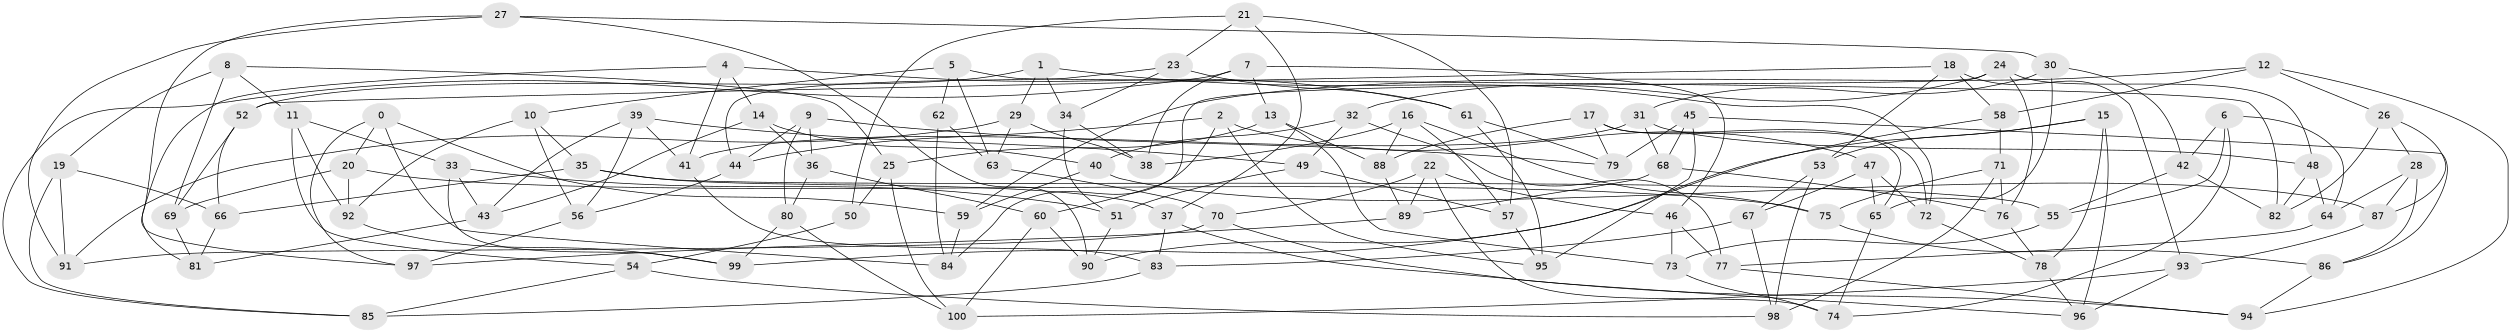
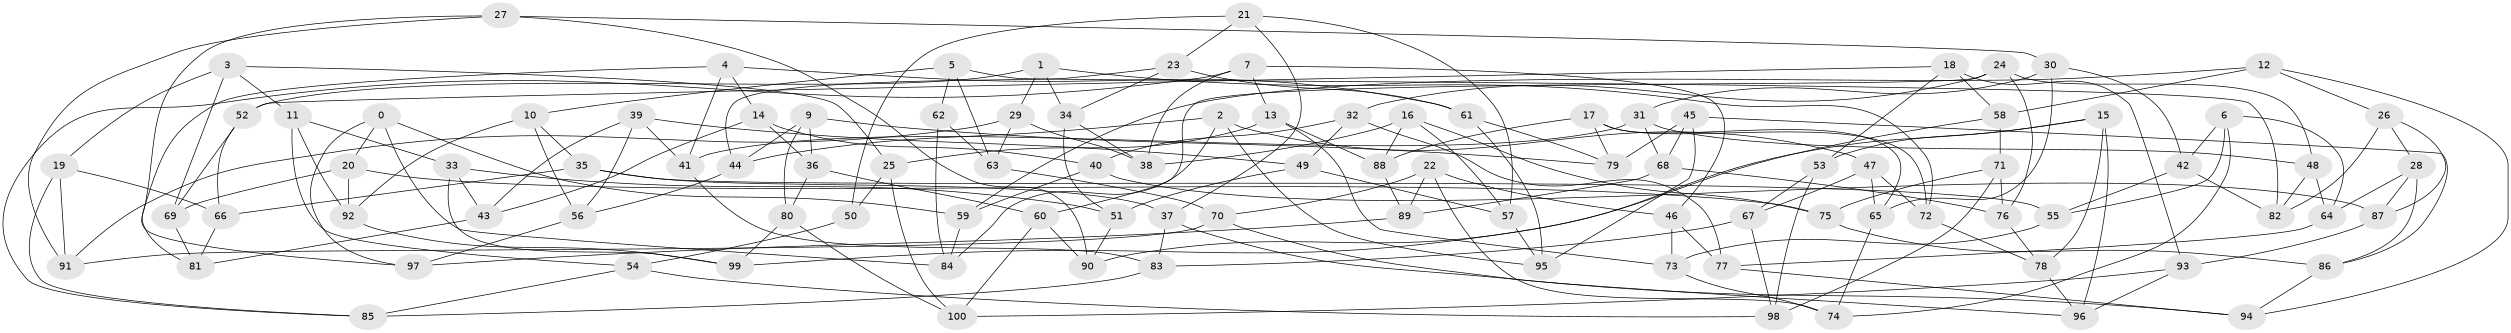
node "8": label "8" -> "3"
